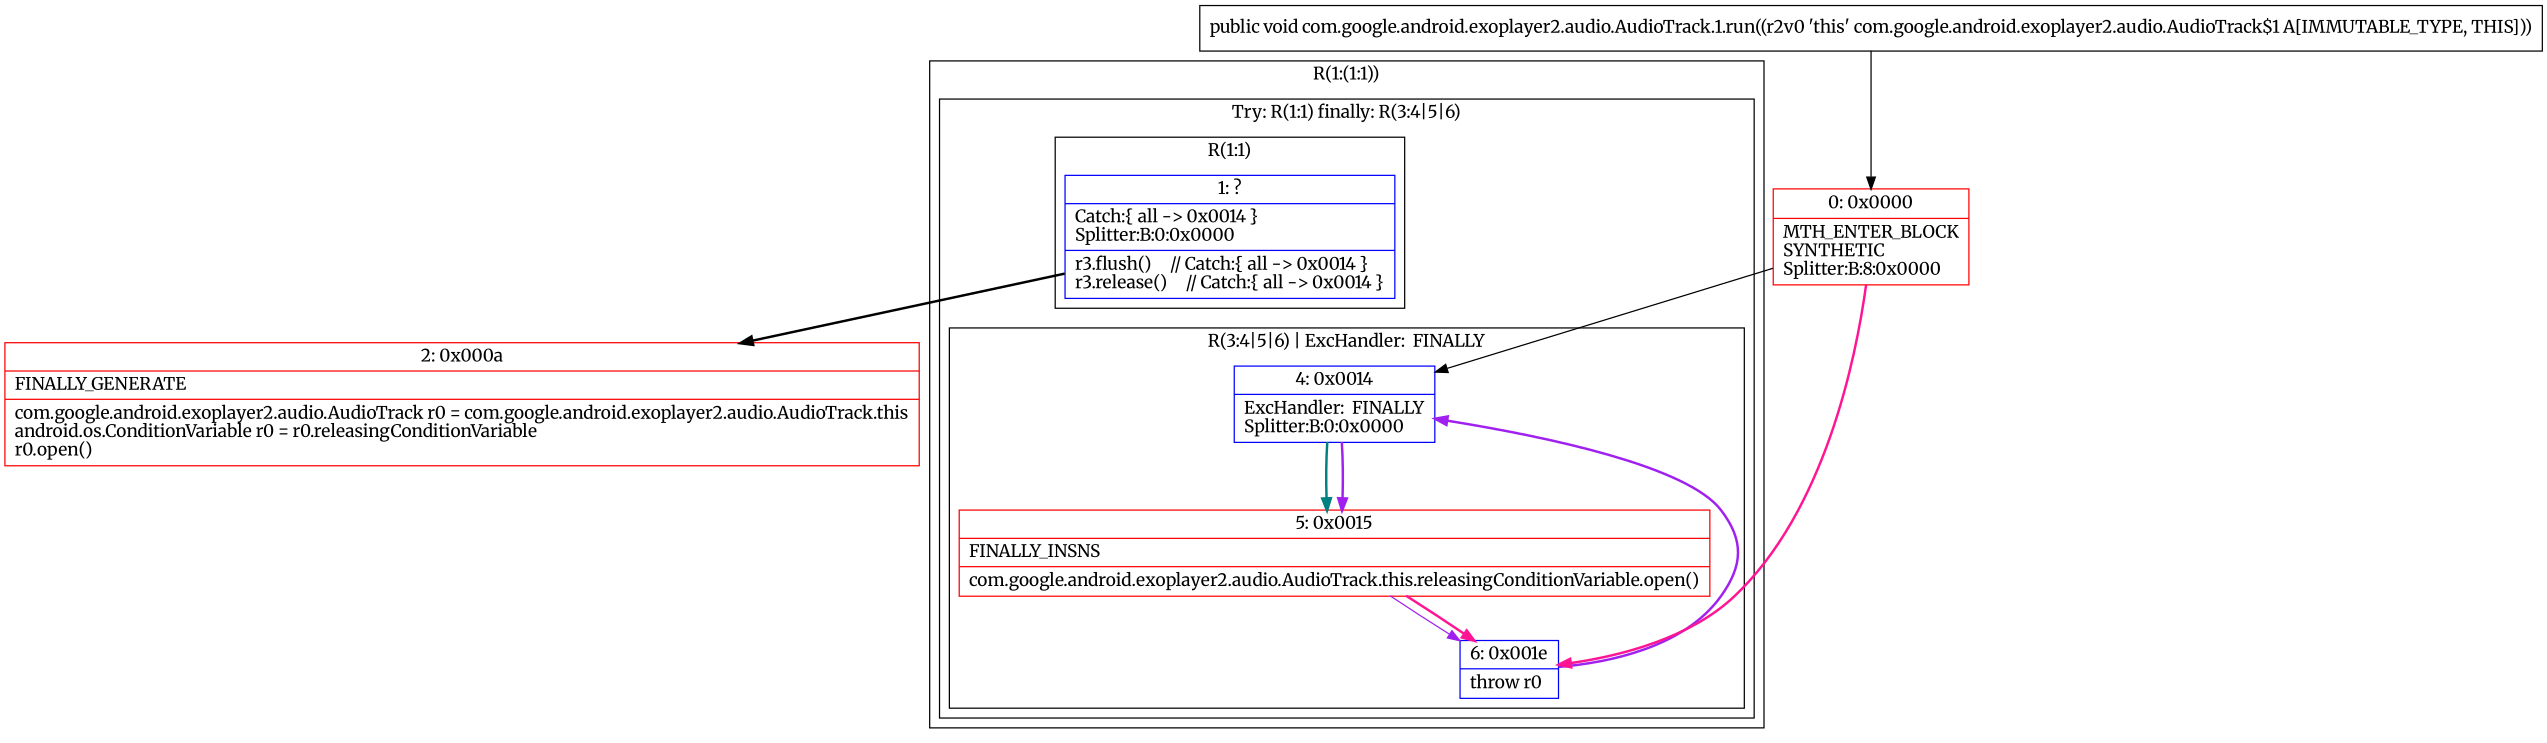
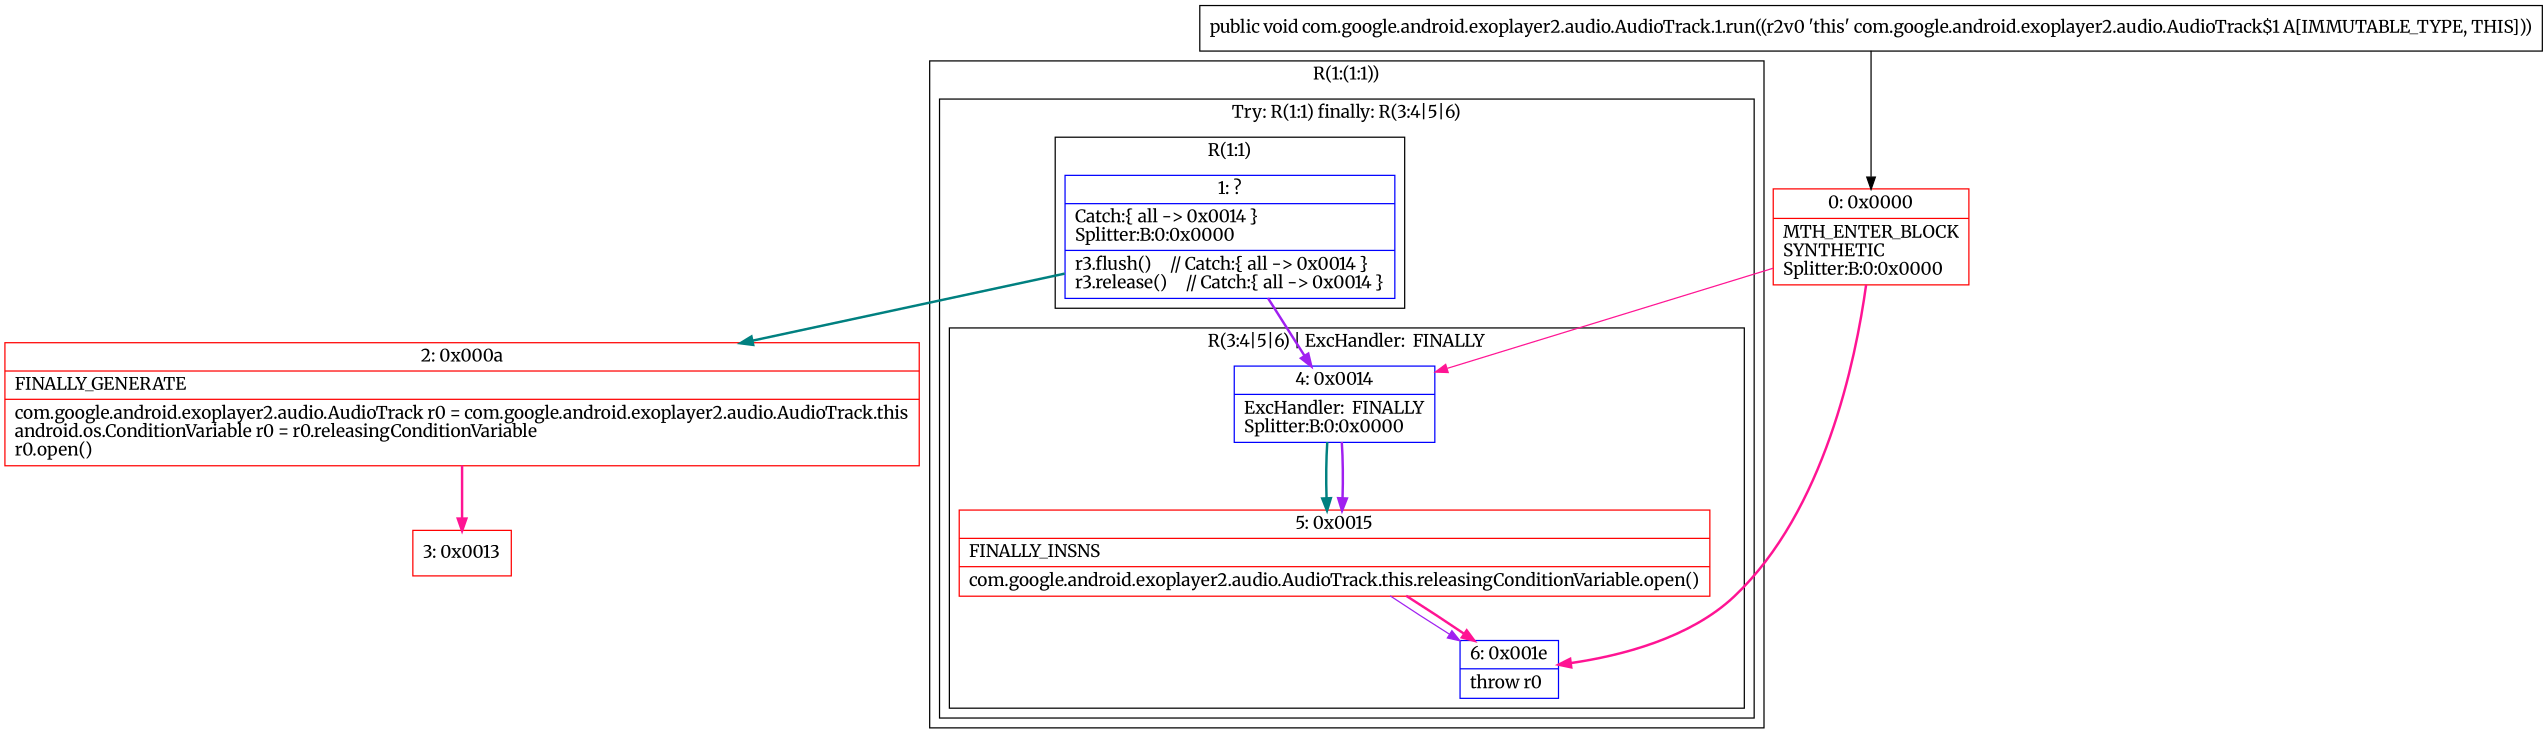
node "0: 0x0000": text "Splitter:B:8:0x0000" -> "Splitter:B:0:0x0000"
edge "1: ?" -> "2: 0x000a": color black -> teal
edge "0: 0x0000" -> "4: 0x0014": color black -> deeppink
edge "6: 0x001e" -> "4: 0x0014": now "1: ?" -> "4: 0x0014"
node "3: 0x0013": added
